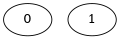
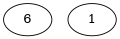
node "0": label "0" -> "6"
